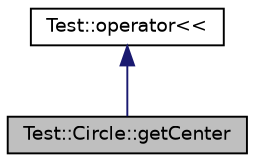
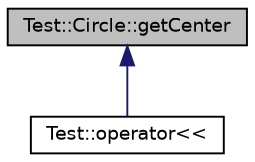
edge "Test::Circle::getCenter" -> "Test::operator<<": reversed
